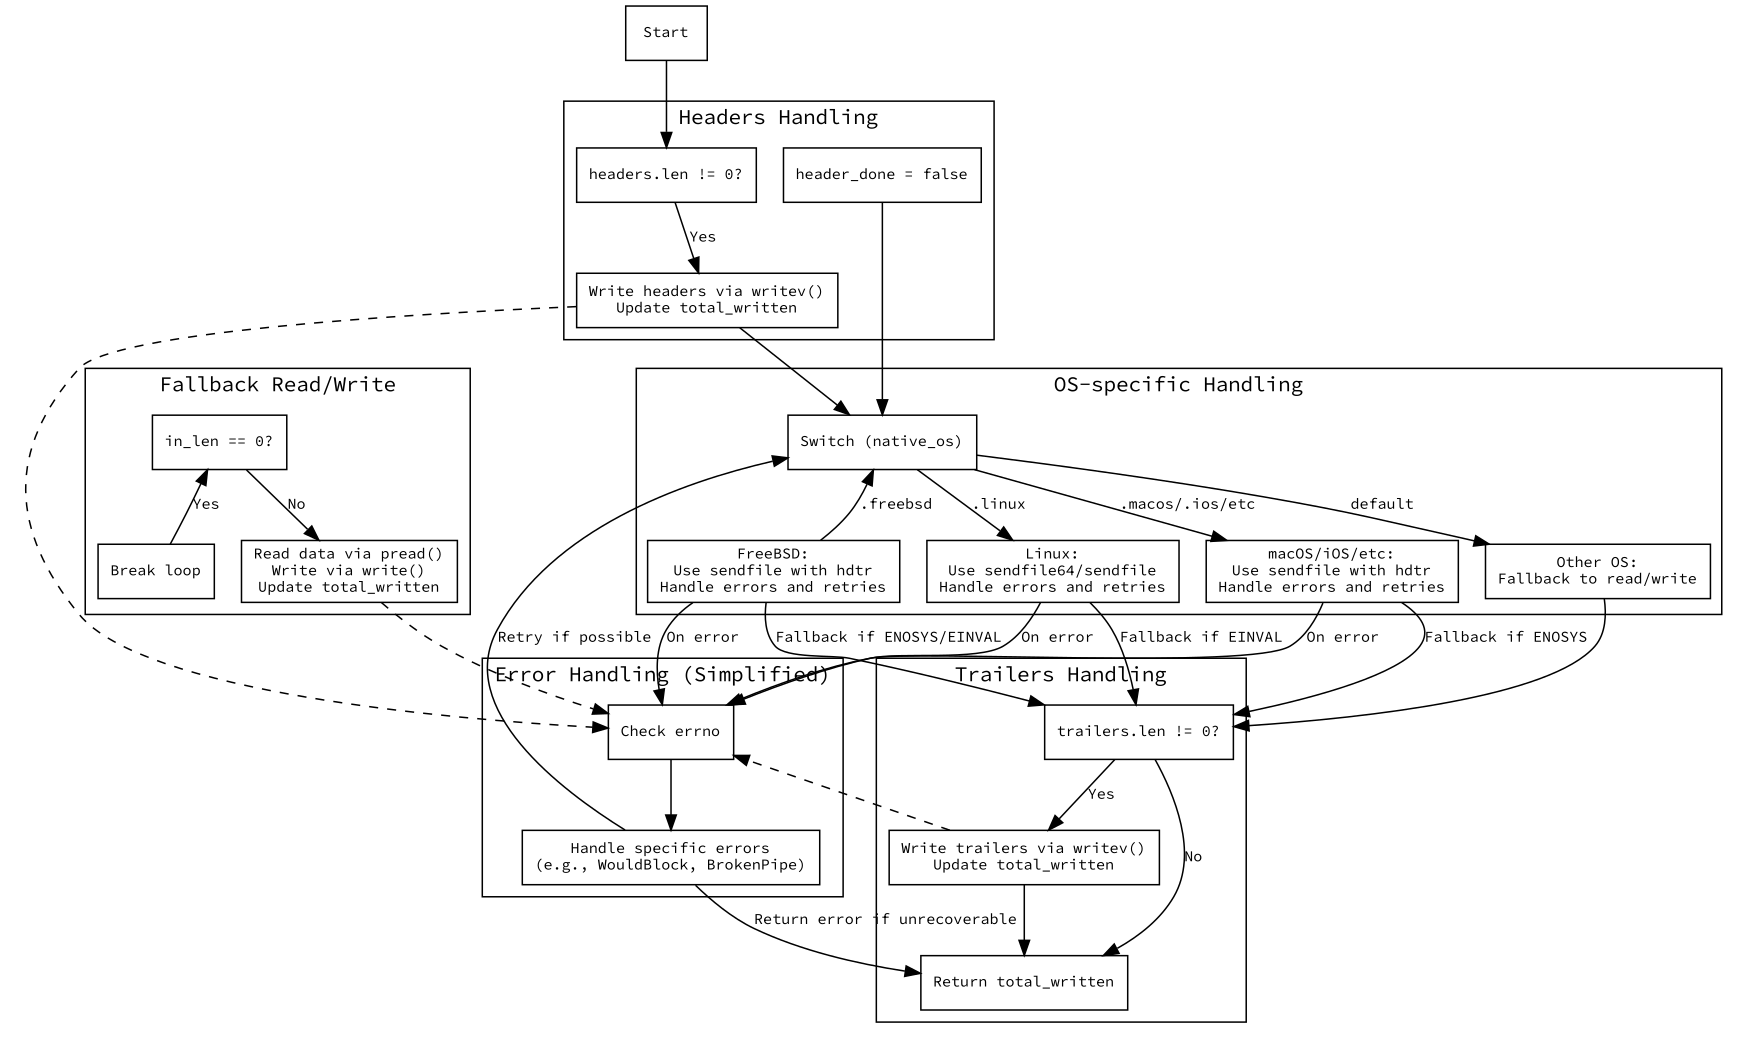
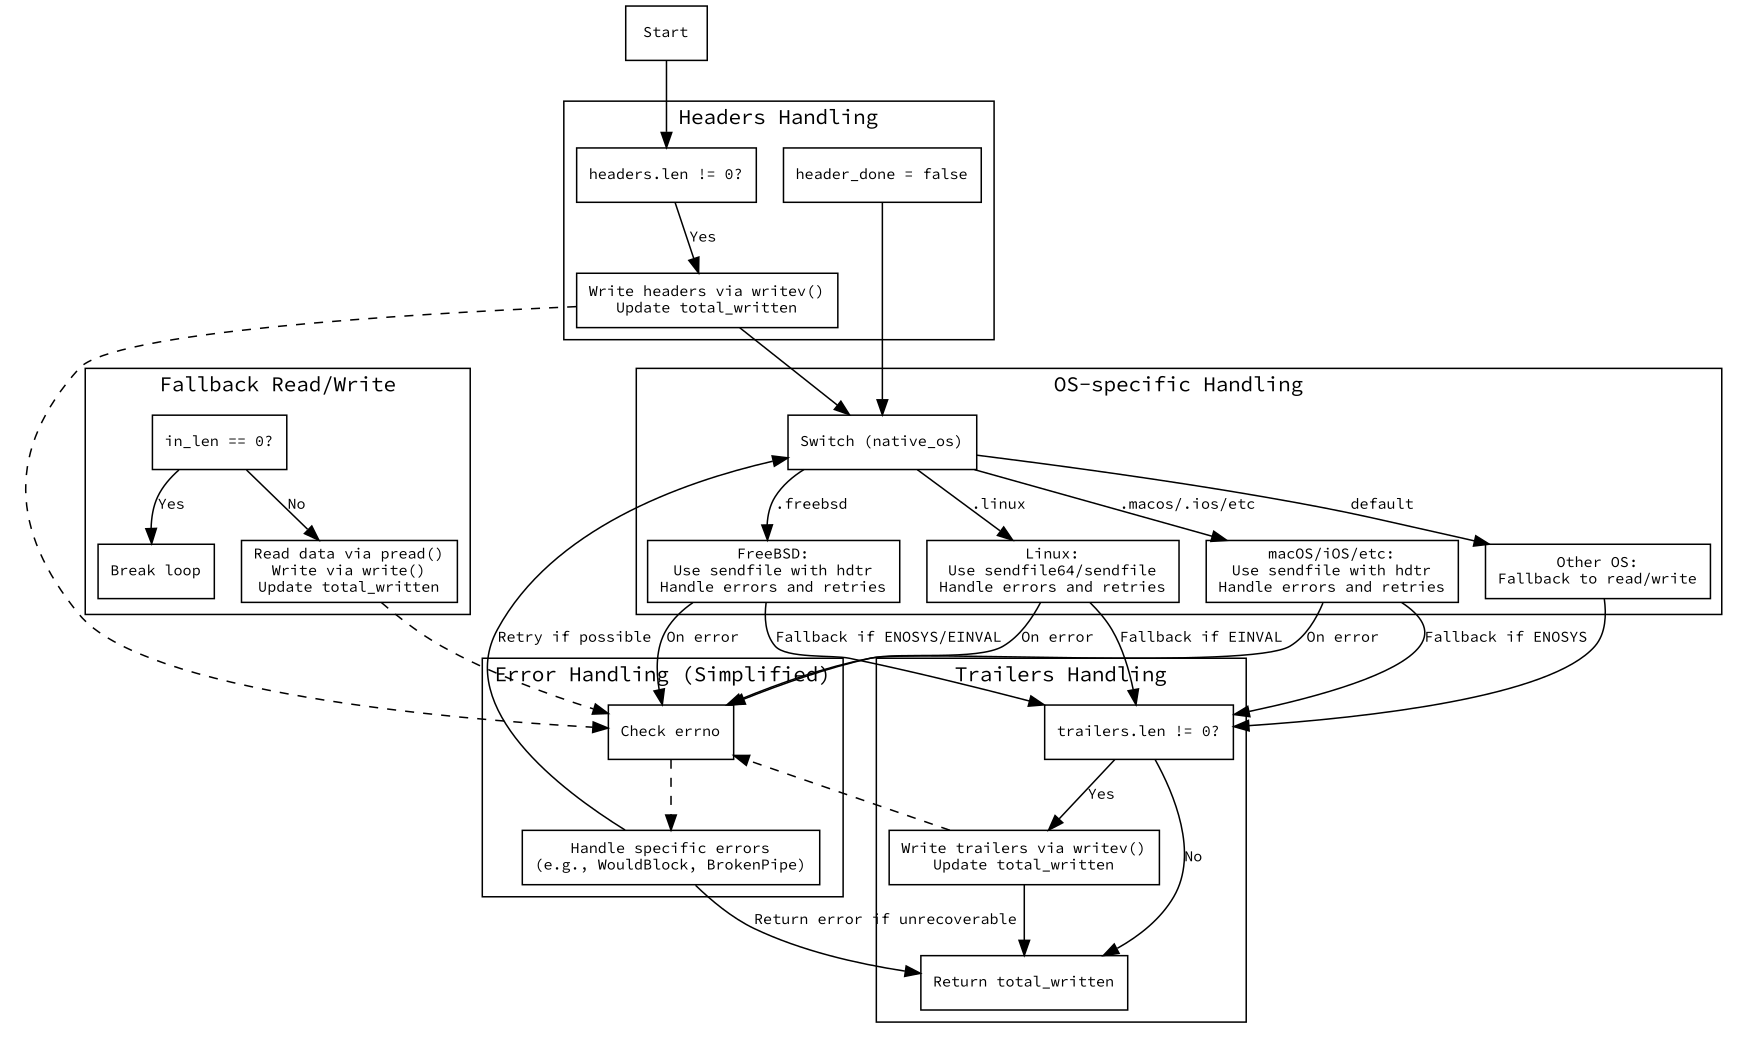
edge "Break loop" -> "in_len == 0?": reversed
edge "FreeBSD: Use sendfile with hdtr Handle errors and retries" -> "Switch (native_os)": reversed
edge "Check errno" -> "Handle specific errors (e.g., WouldBlock, BrokenPipe)": style solid -> dashed
